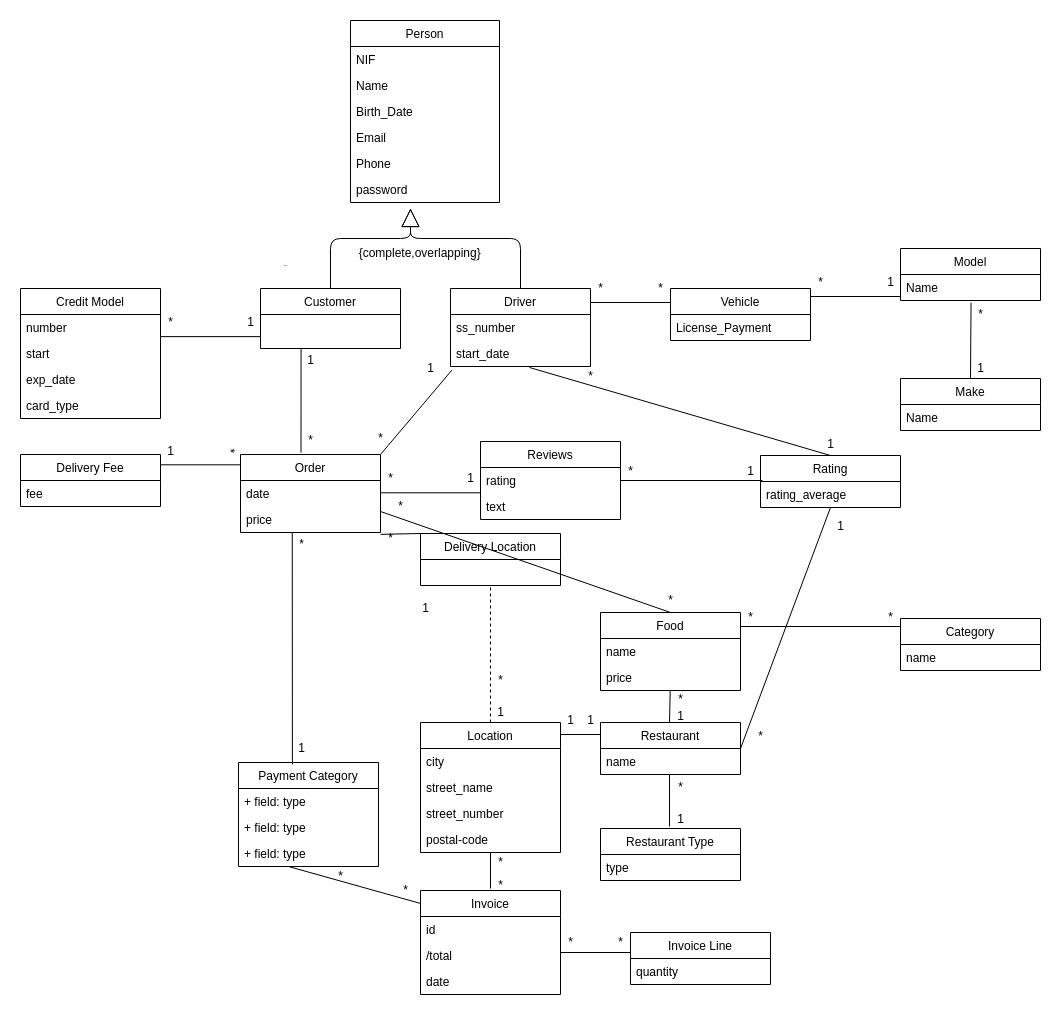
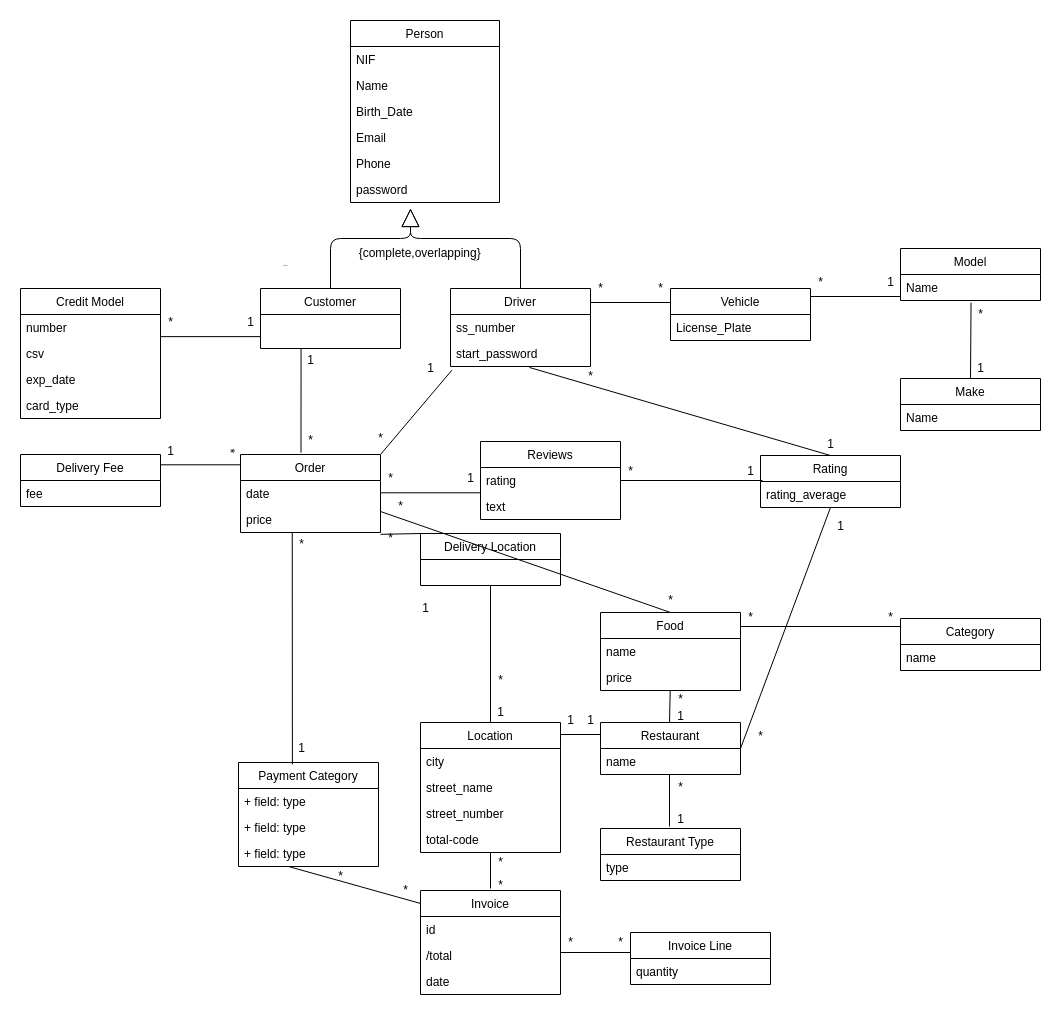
node "License_Payment": label "License_Payment" -> "License_Plate"
node "start": label "start" -> "csv"
node "start_date": label "start_date" -> "start_password"
edge "Delivery Location" -- "Location": style dashed -> solid
node "postal-code": label "postal-code" -> "total-code"
